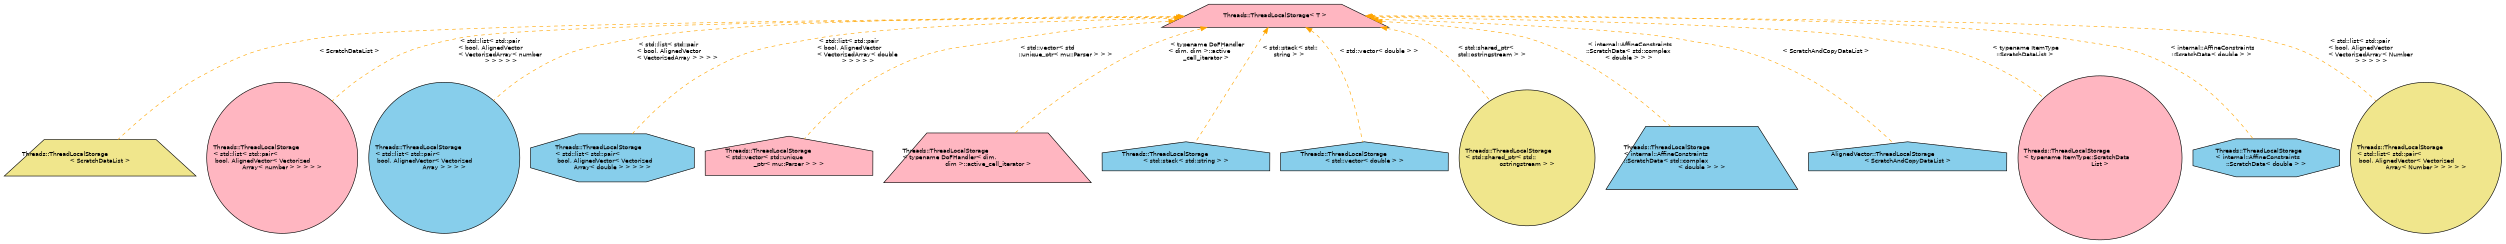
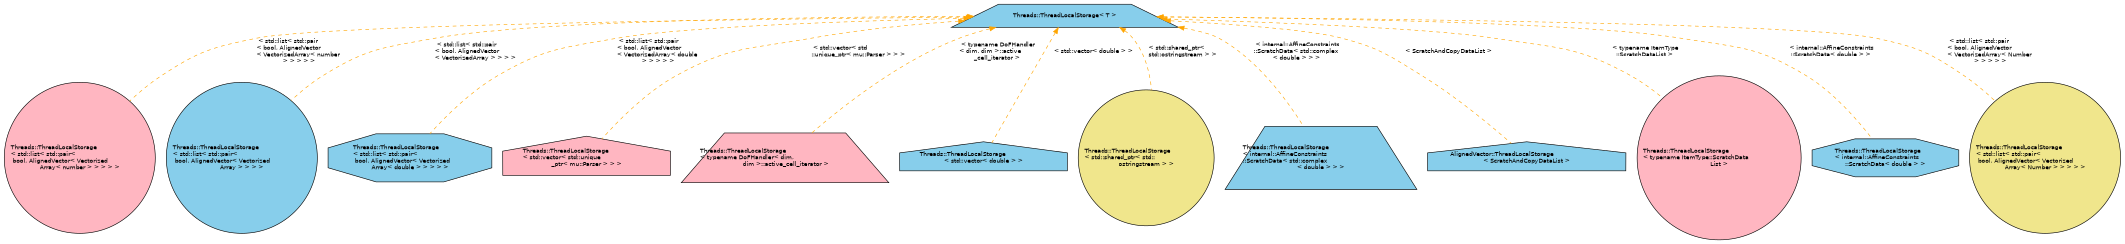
node "Threads::ThreadLocalStorage< T >": fillcolor lightpink -> skyblue
node "Threads::ThreadLocalStorage < ScratchDataList >": removed
node "Threads::ThreadLocalStorage < std::stack< std::string > >": removed
